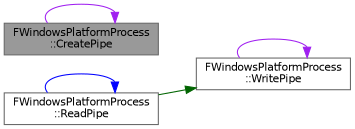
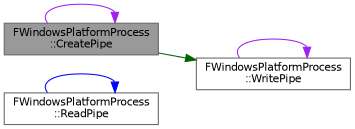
edge "FWindowsPlatformProcess ::ReadPipe" -> "FWindowsPlatformProcess ::WritePipe": now "FWindowsPlatformProcess ::CreatePipe" -> "FWindowsPlatformProcess ::WritePipe"
